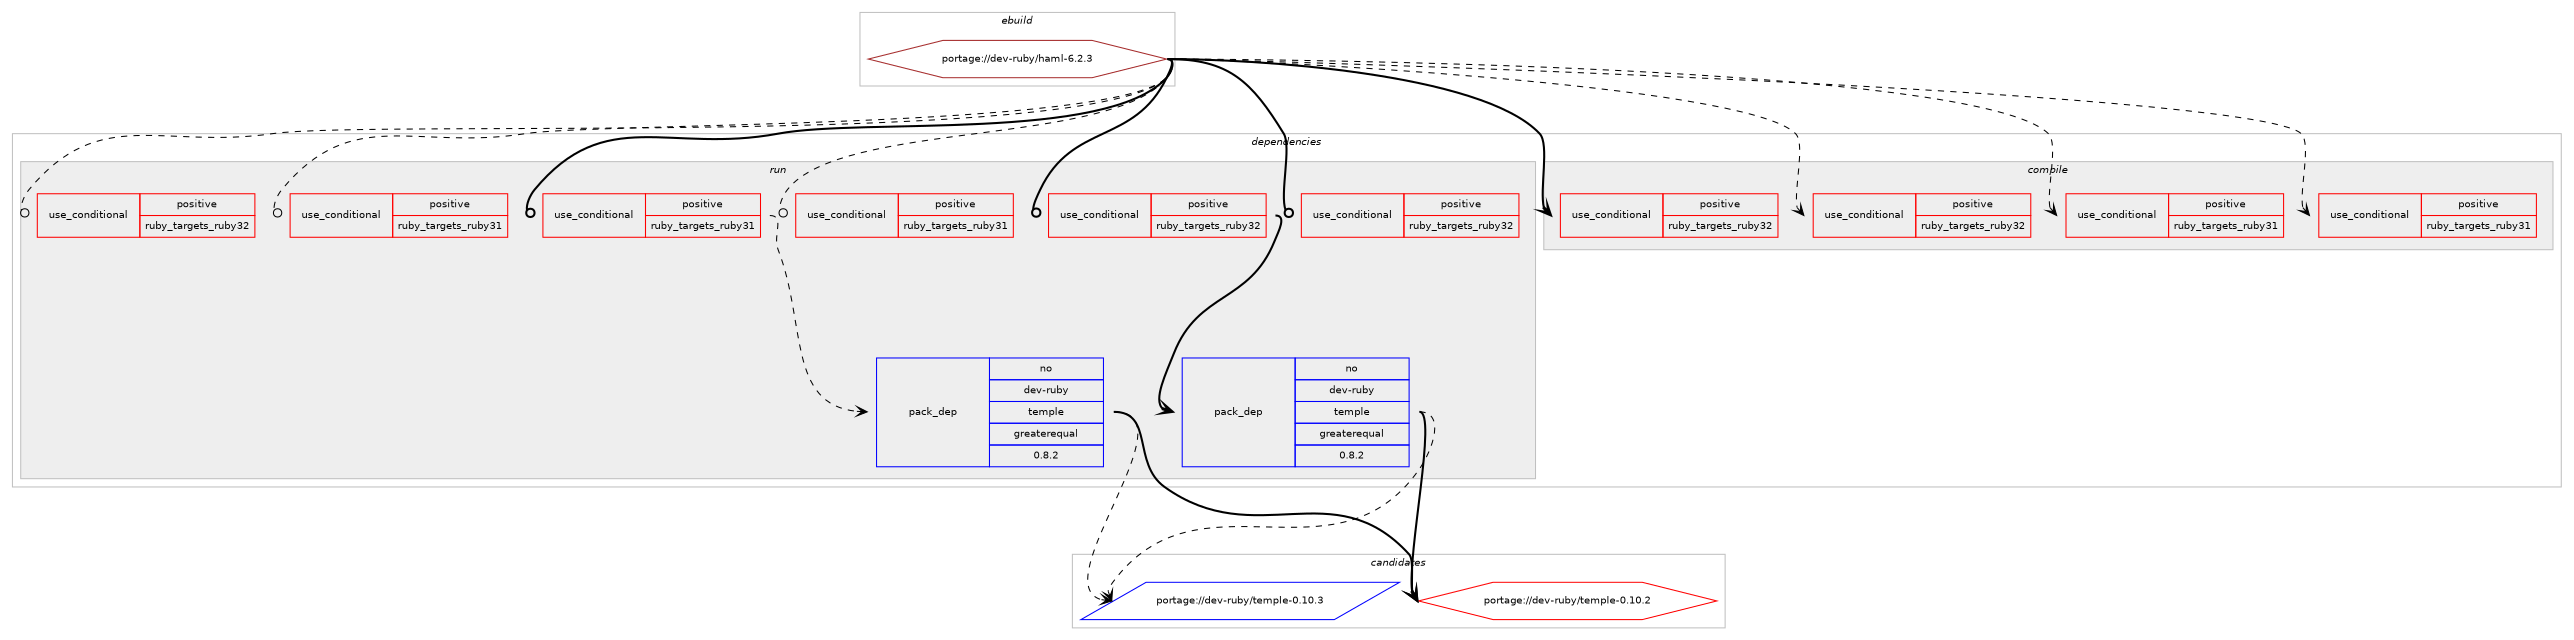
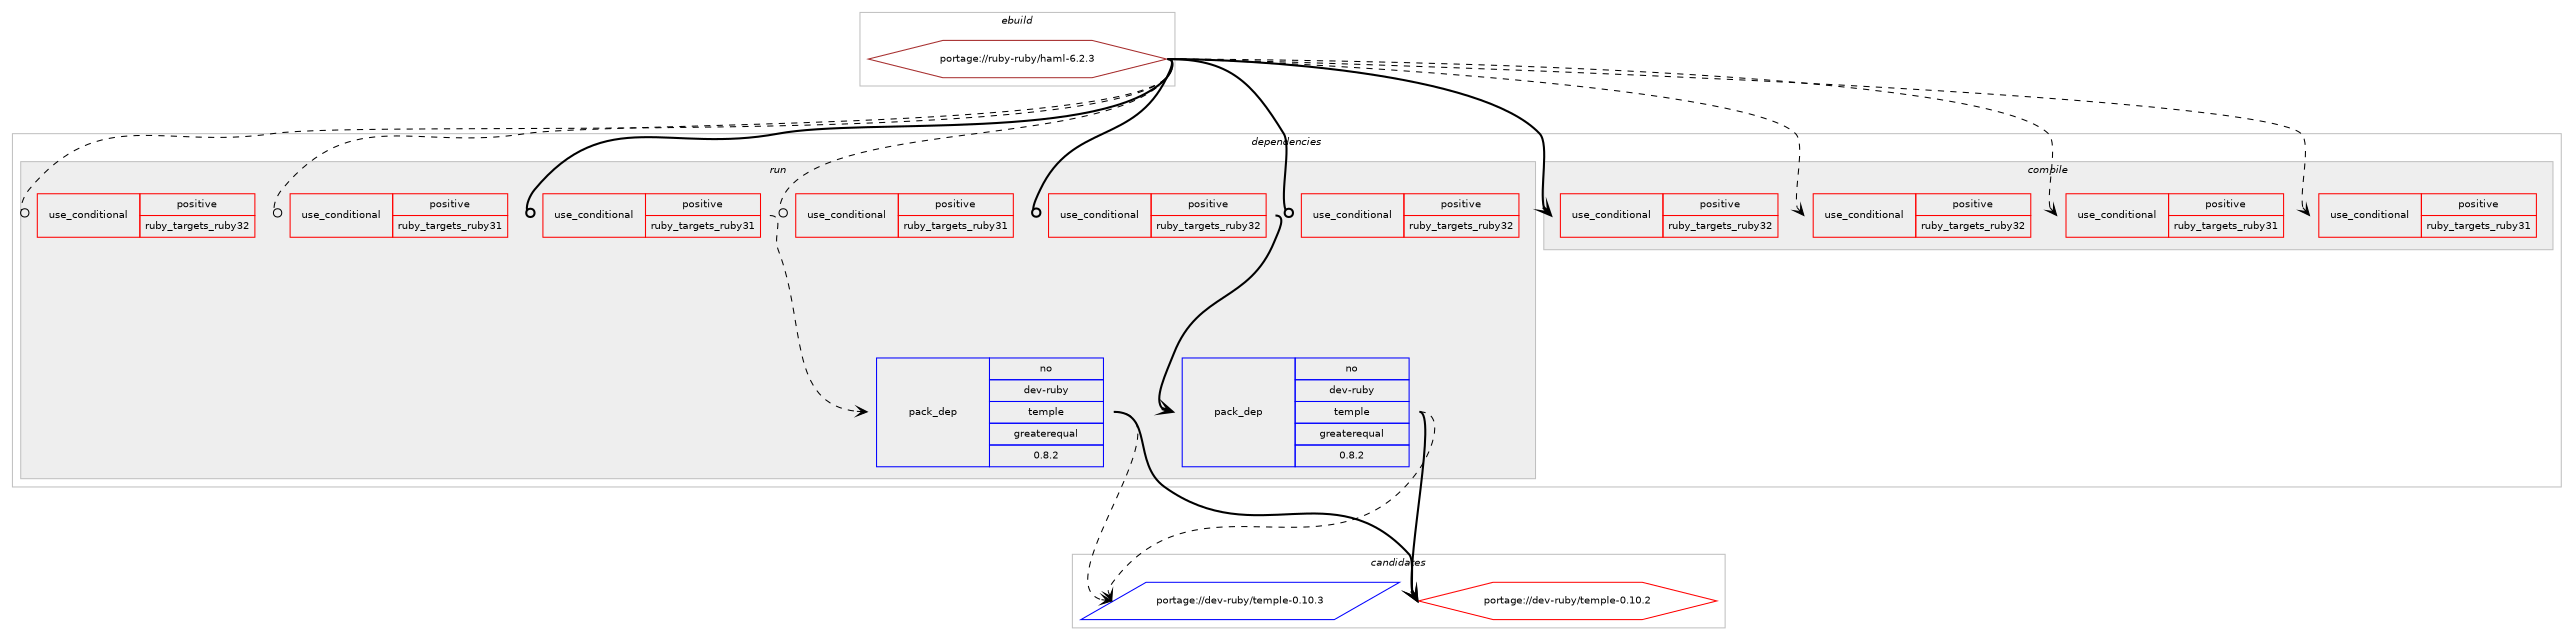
node "portage://dev-ruby/haml-6.2.3": label "portage://dev-ruby/haml-6.2.3" -> "portage://ruby-ruby/haml-6.2.3"
